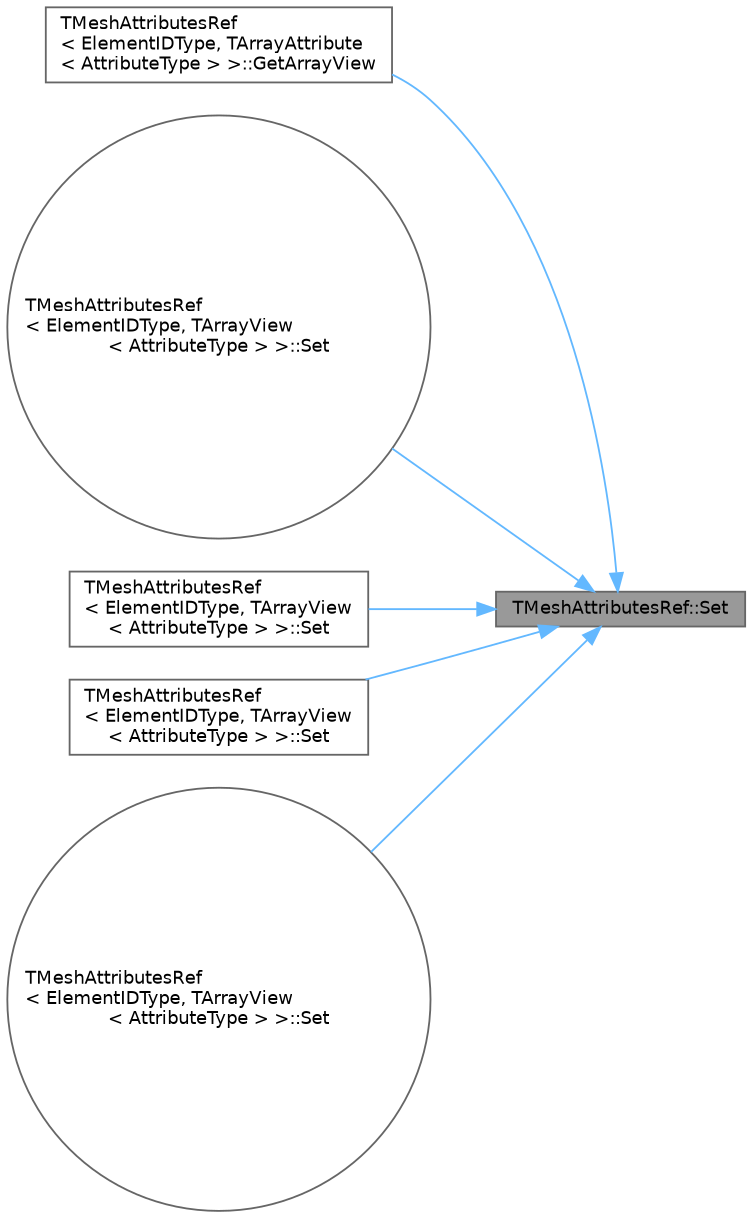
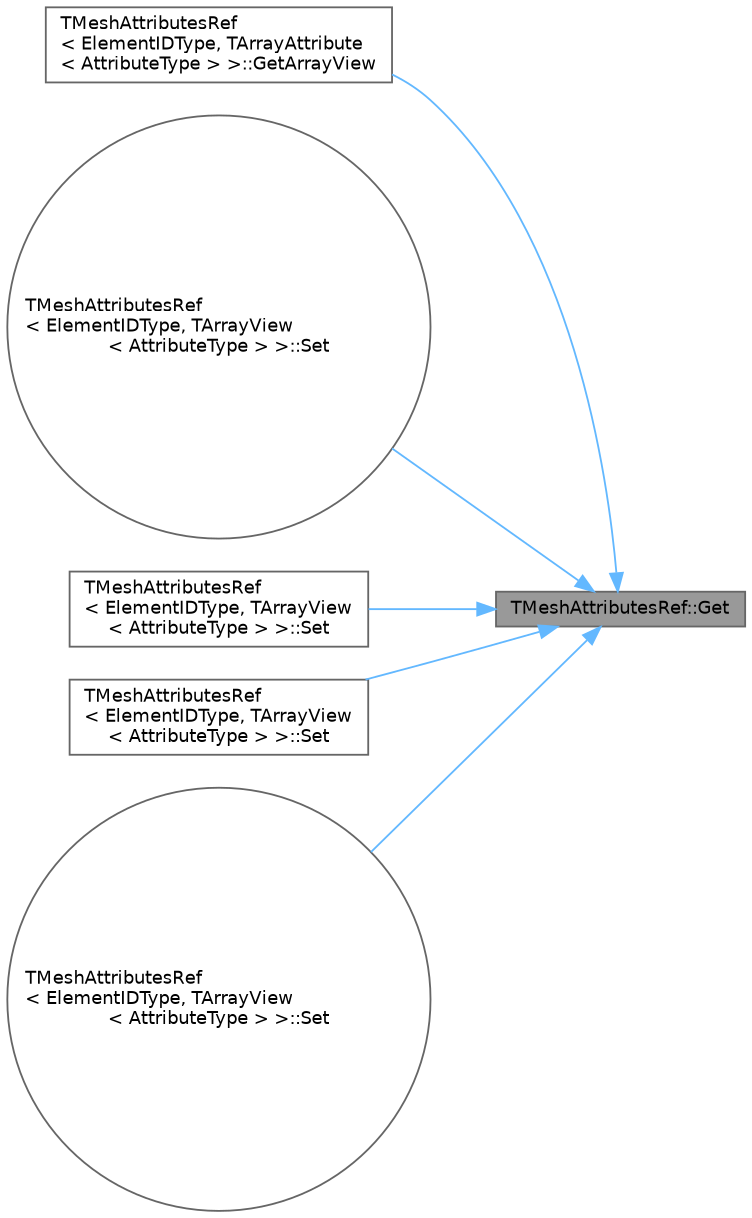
node "TMeshAttributesRef::Set": label "TMeshAttributesRef::Set" -> "TMeshAttributesRef::Get"
